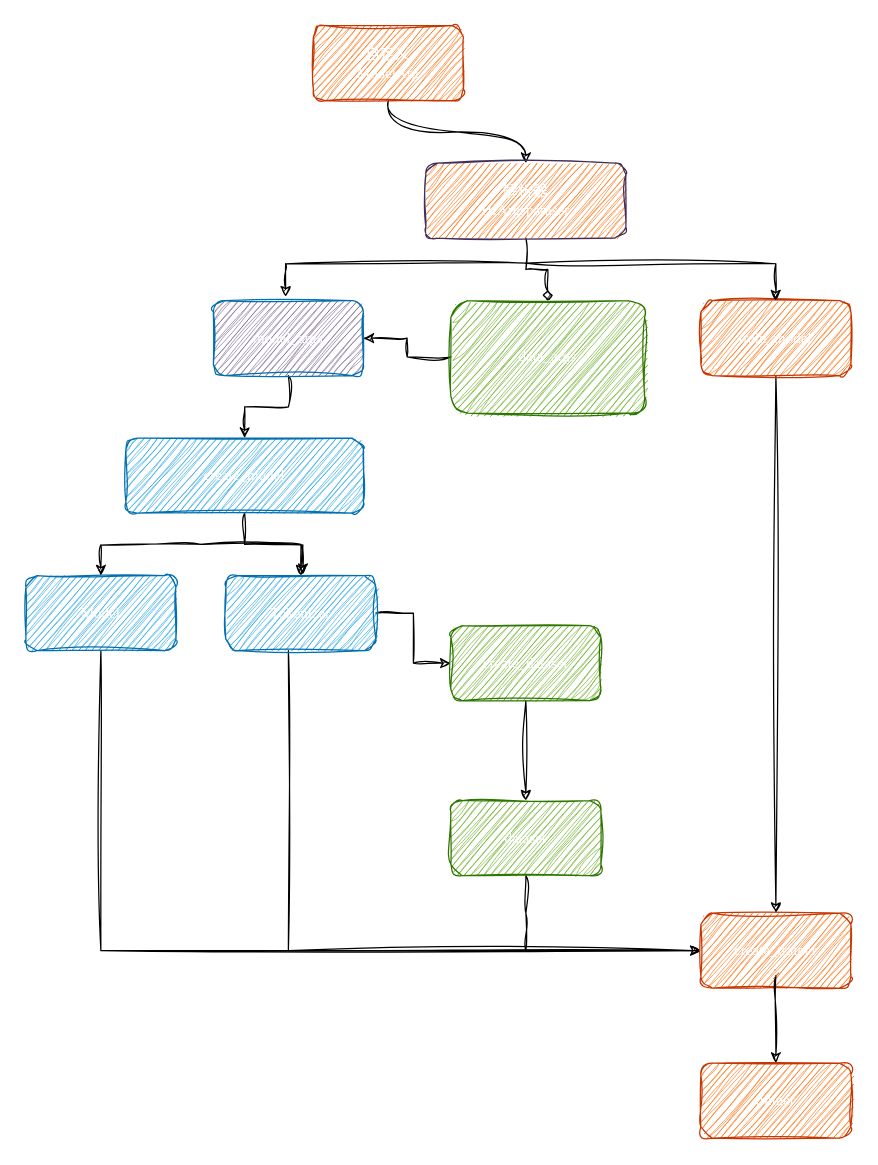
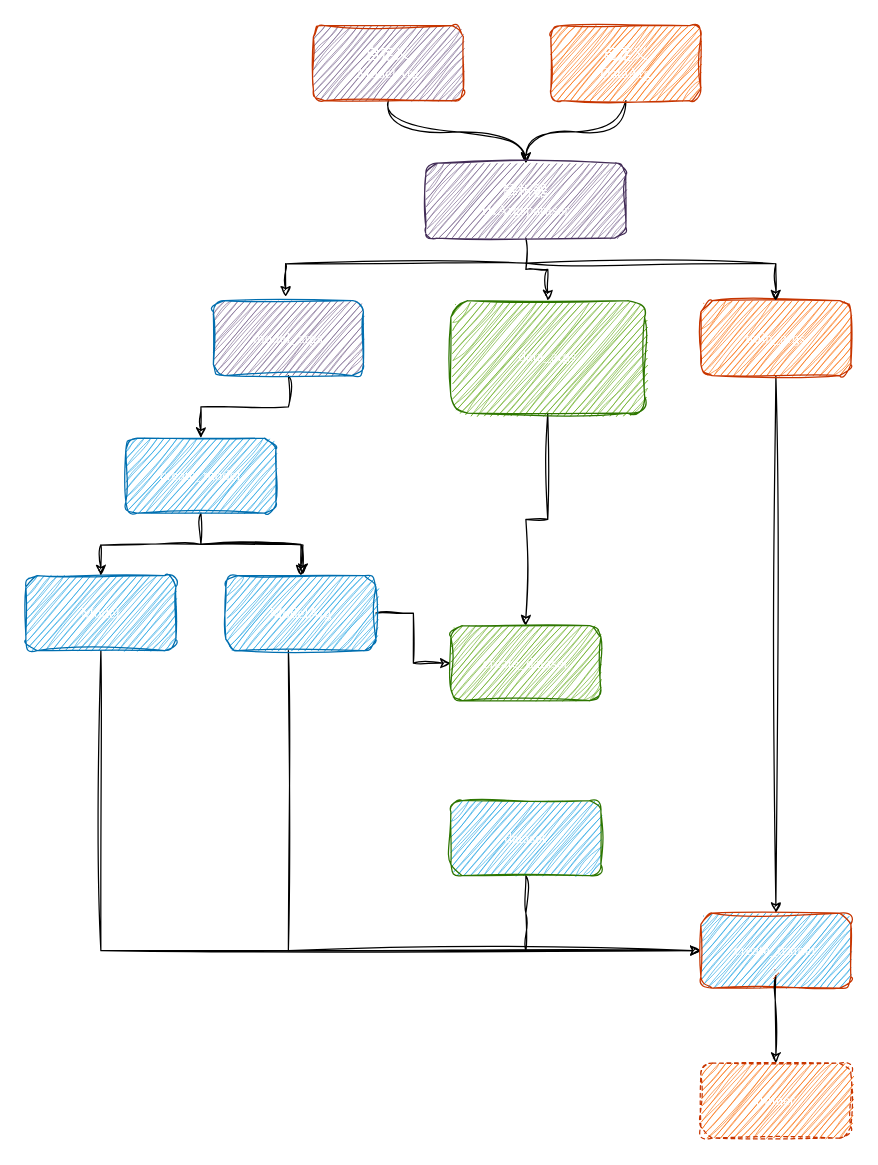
node "自定义 ModelArg": fillcolor #fa6800 -> #76608a
node "自定义 DataArg": added
edge "自定义 DataArg" -> "解析器 HfArgsparaser": added
edge "自定义 ModelArg" -> "解析器 HfArgsparaser": arrowhead classic -> open
node "解析器 HfArgsparaser": fillcolor #fa6800 -> #76608a
edge "解析器 HfArgsparaser" -> "data_args": arrowhead diamond -> classic
node "train_model": label "train_model" -> "train_args"
edge "data_args" -> "model_args": now "data_args" -> "create_dataset"
node "create_model": size 238x75 -> 150x75
node "Tokenizer": label "Tokenizer" -> "ModelArg"
edge "create_dataset" -> "dataset": removed
node "dataset": fillcolor #60a917 -> #1ba1e2
edge "Model" -> "create_trainer": arrowhead open -> classic
node "create_trainer": fillcolor #fa6800 -> #1ba1e2
node "trainer": style solid -> dashed
